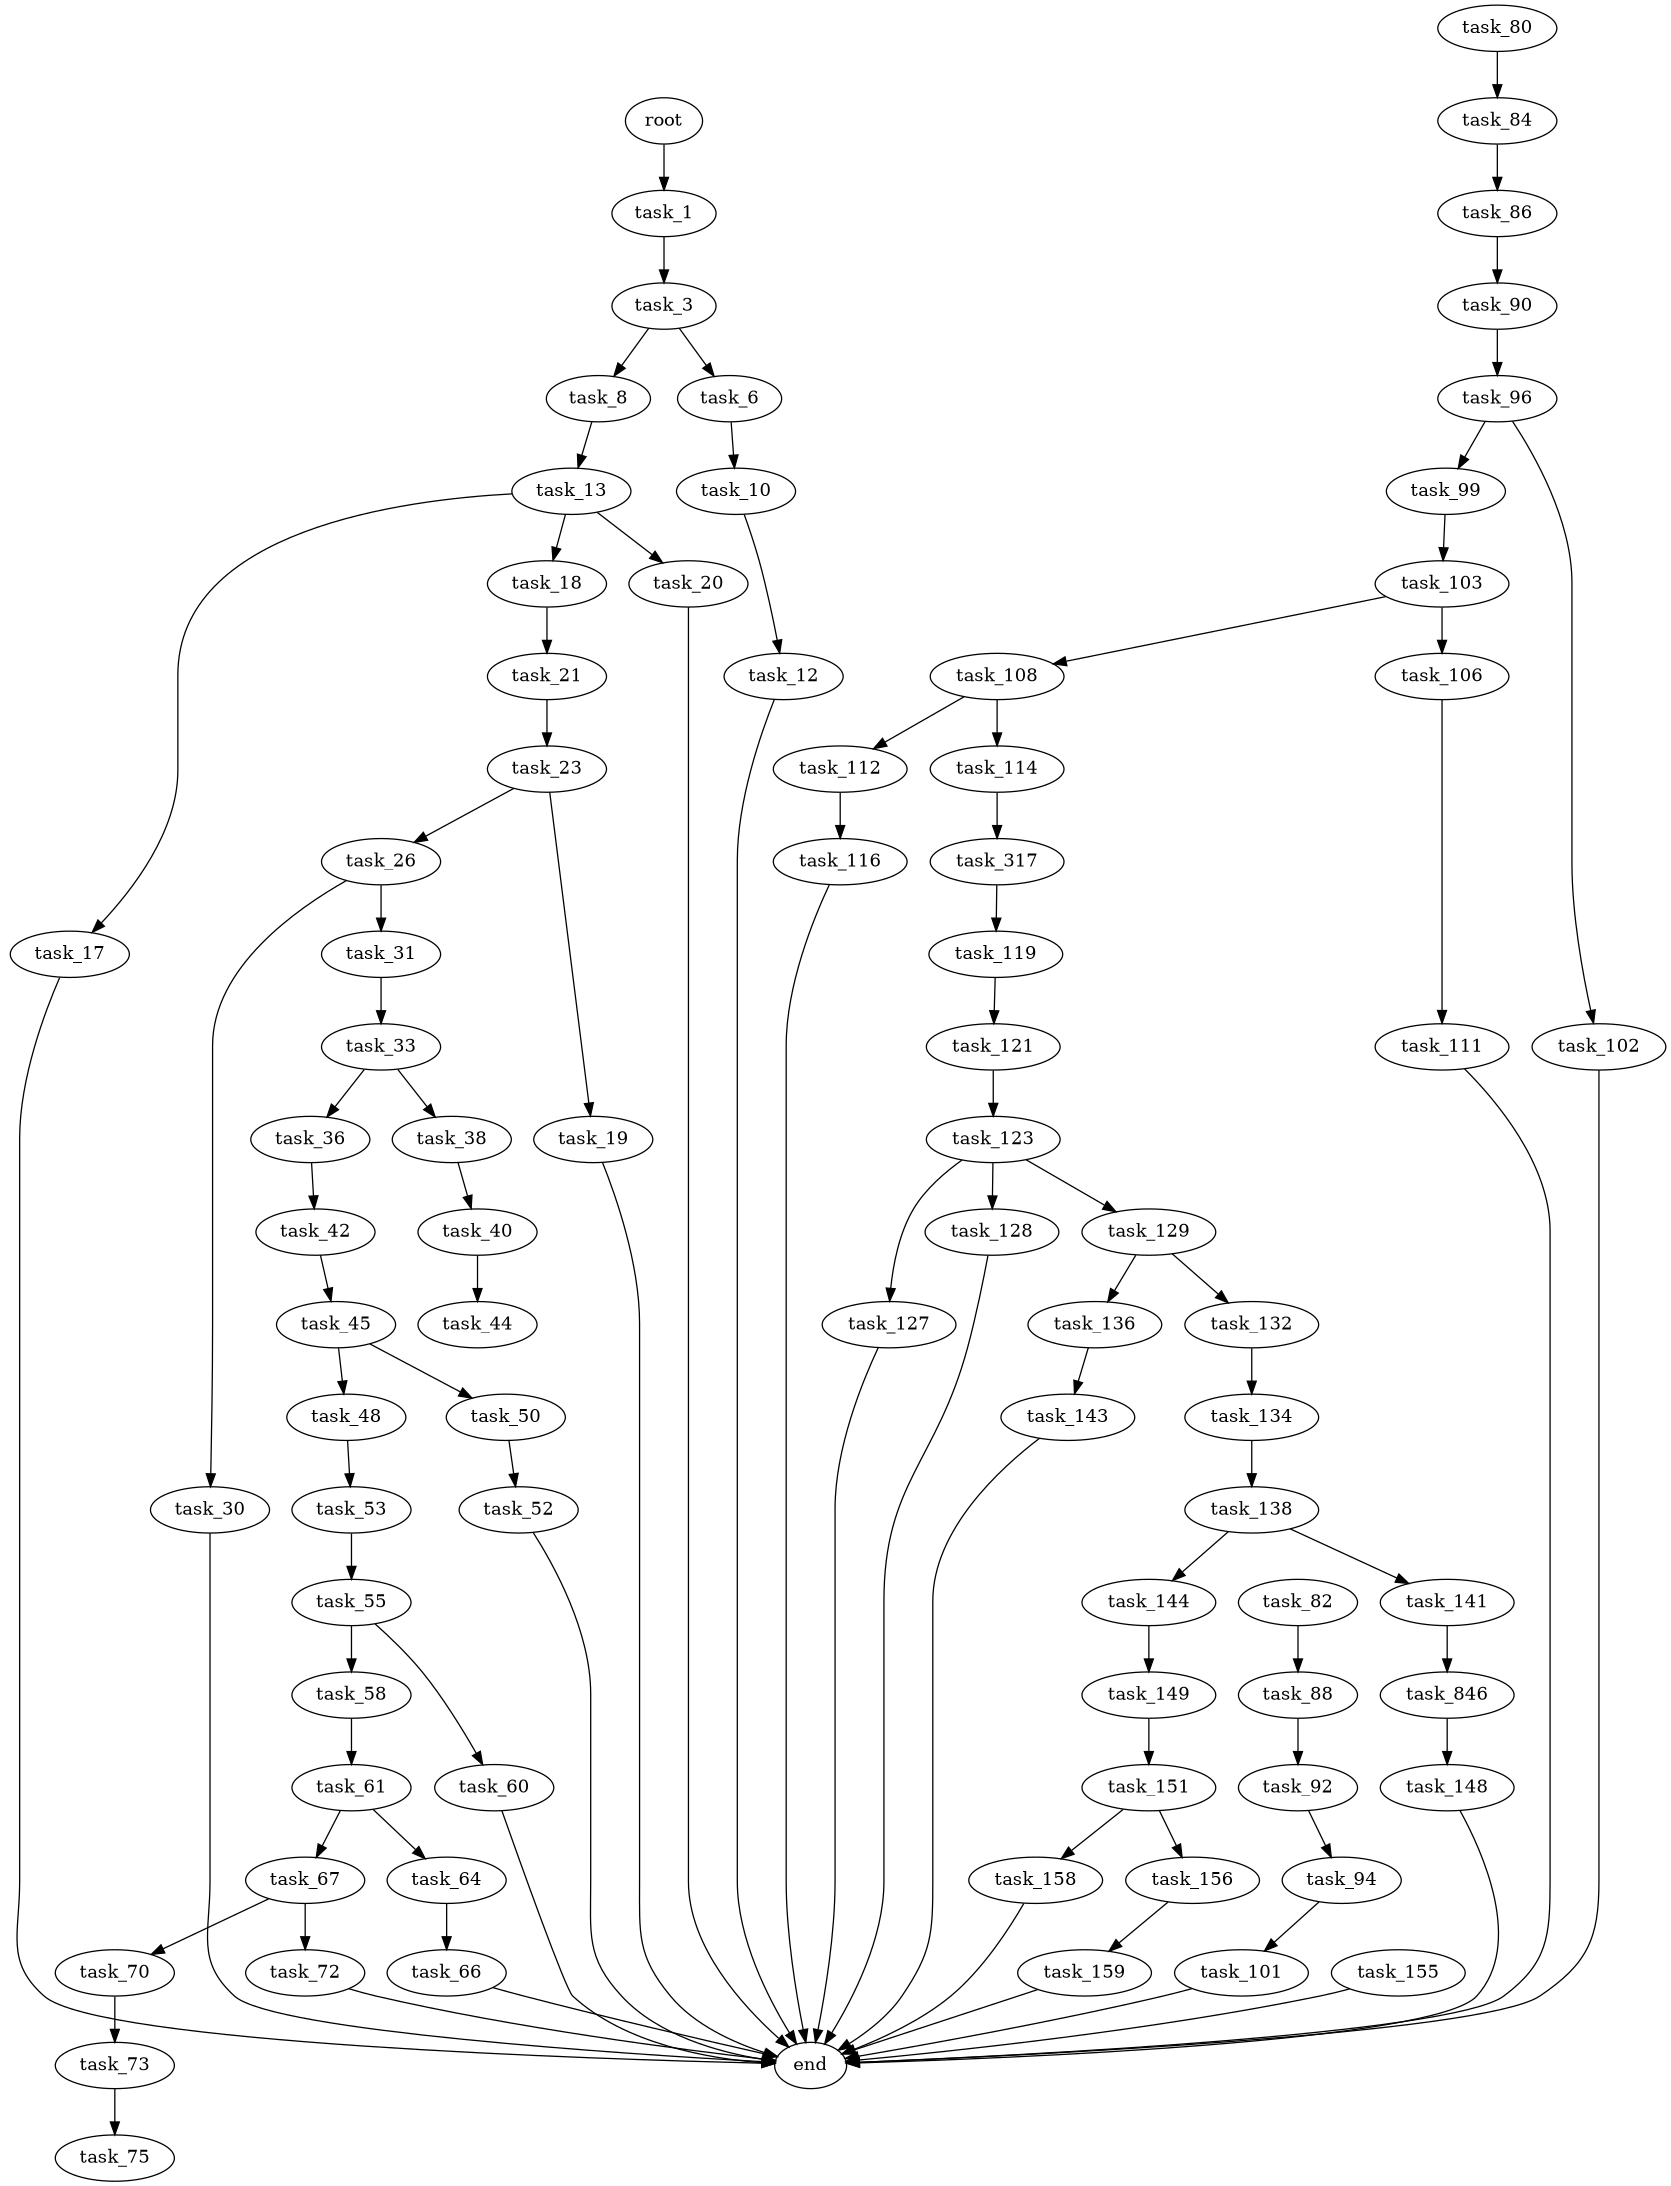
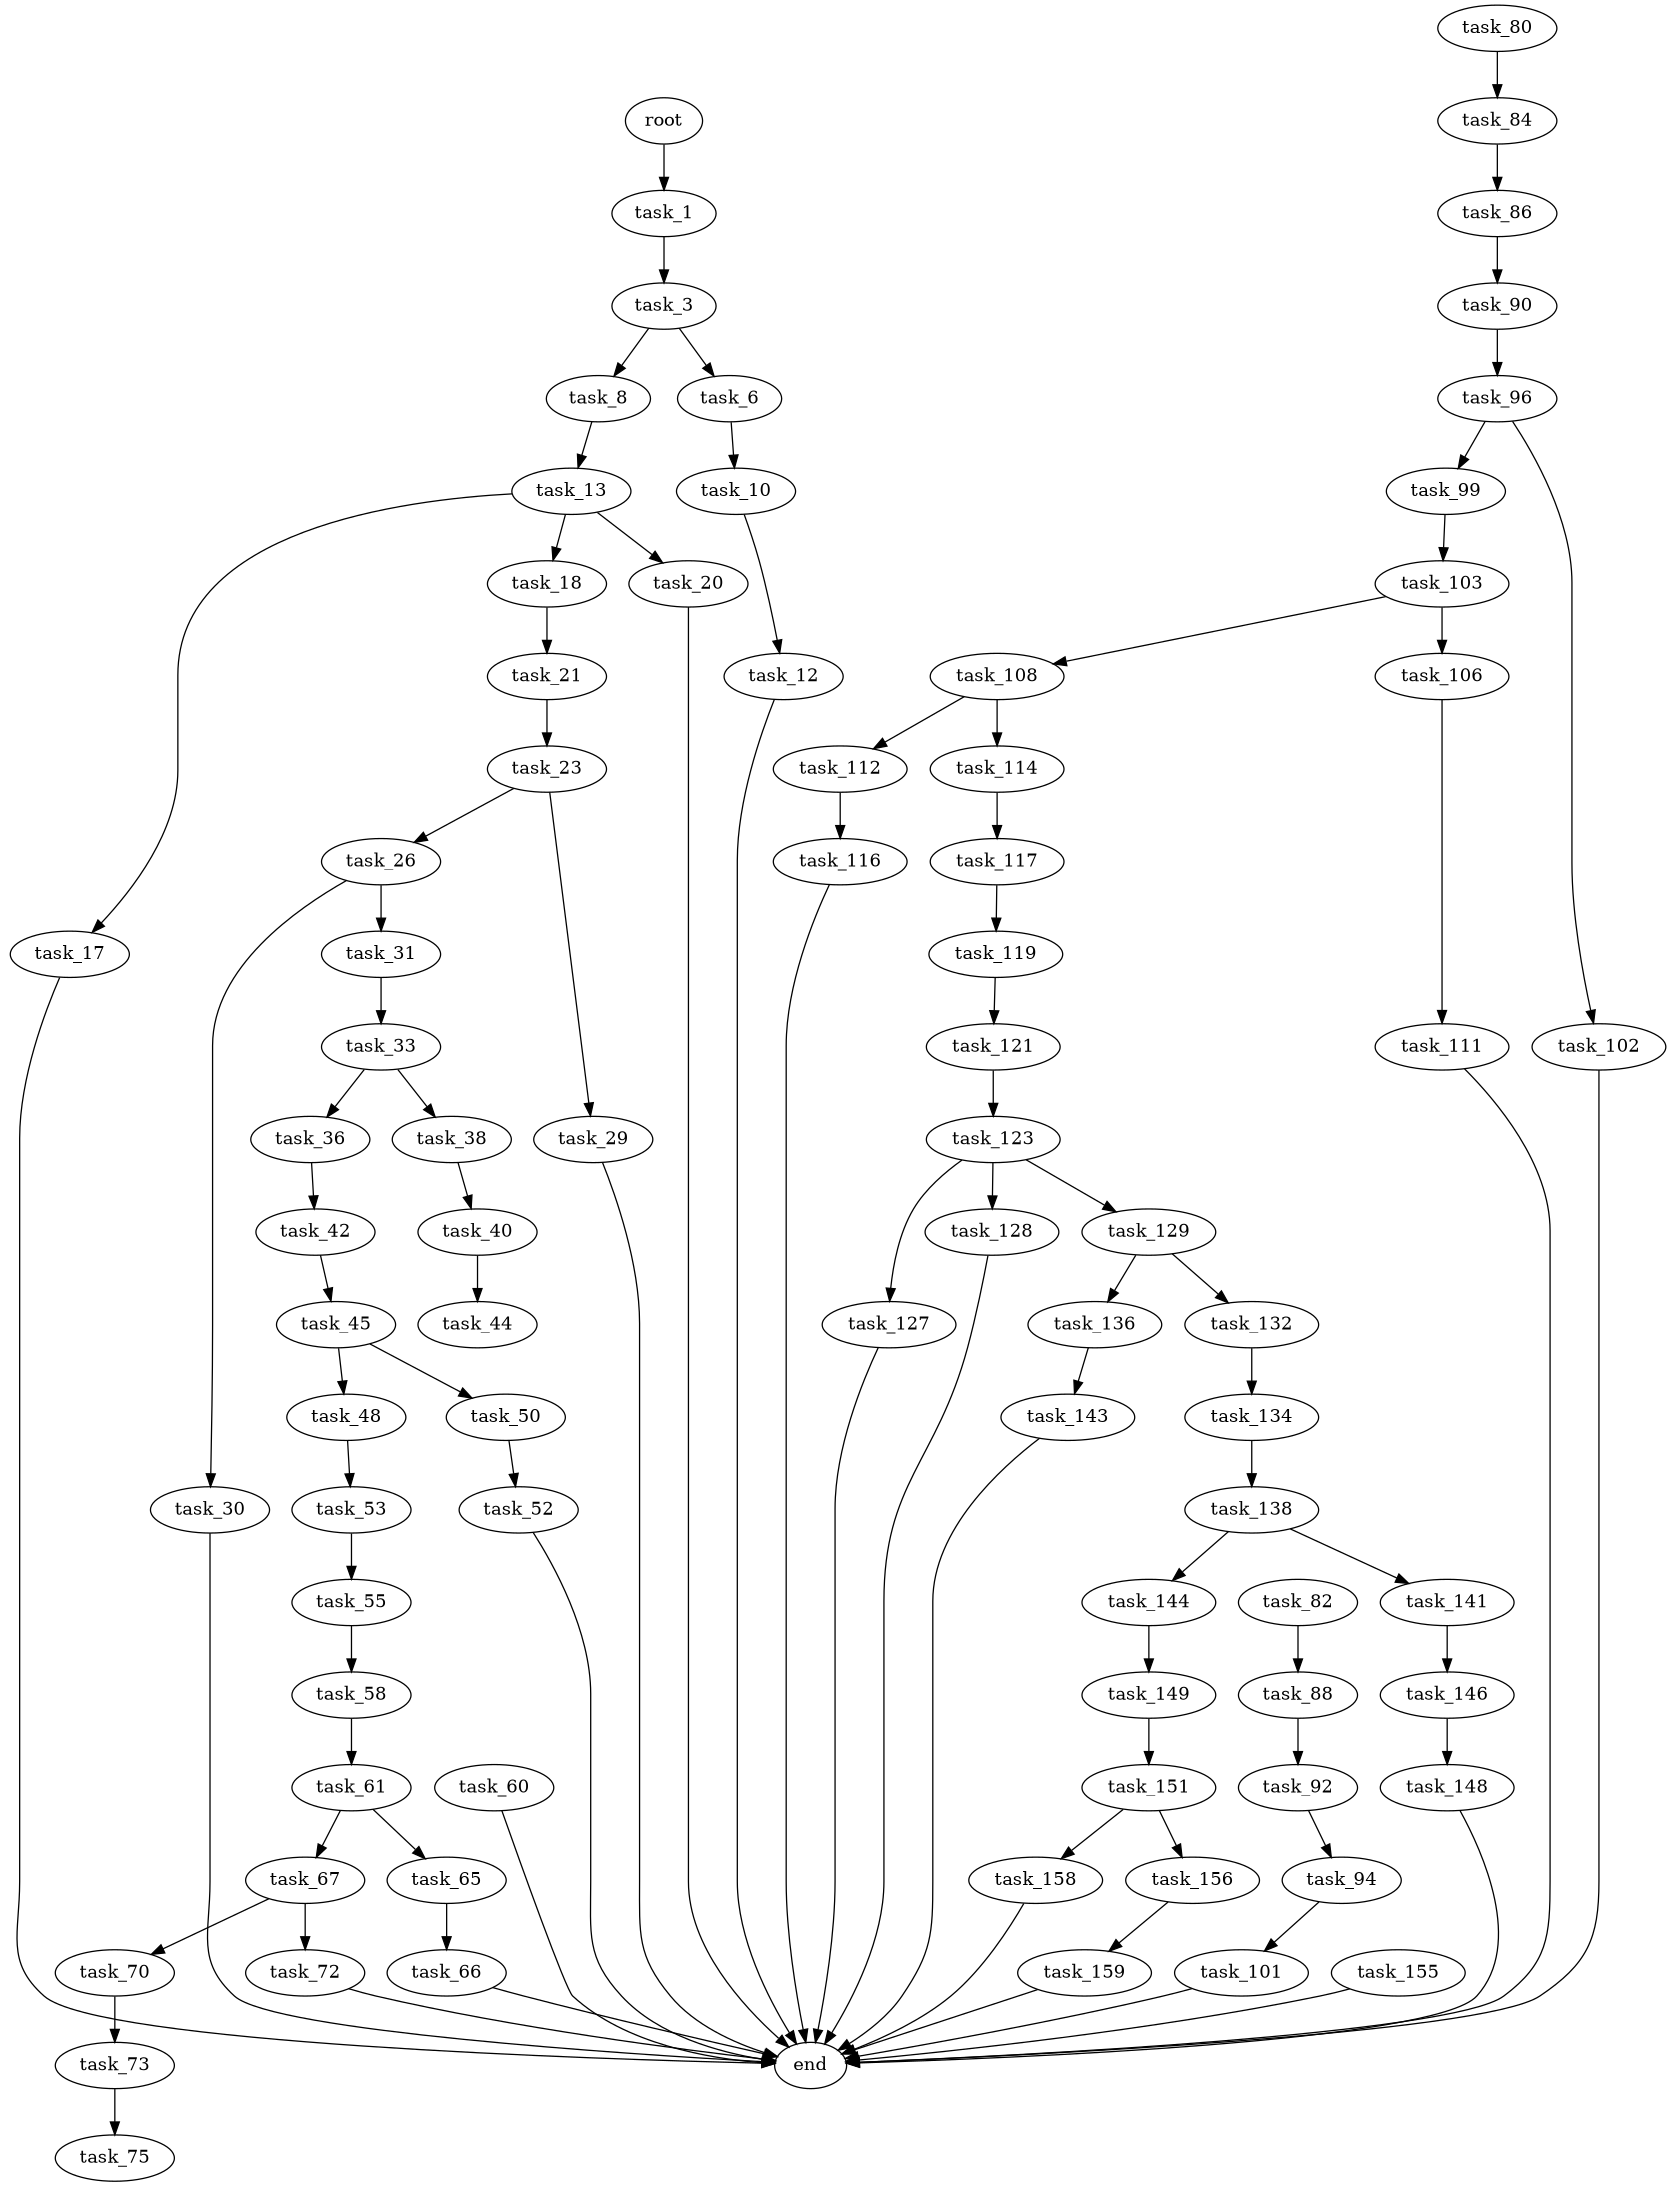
node "task_317": label "task_317" -> "task_117"
node "task_19": label "task_19" -> "task_29"
edge "task_55" -> "task_60": removed
node "task_846": label "task_846" -> "task_146"
node "task_64": label "task_64" -> "task_65"
